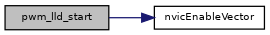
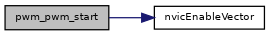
node "pwm_lld_start": label "pwm_lld_start" -> "pwm_pwm_start"
